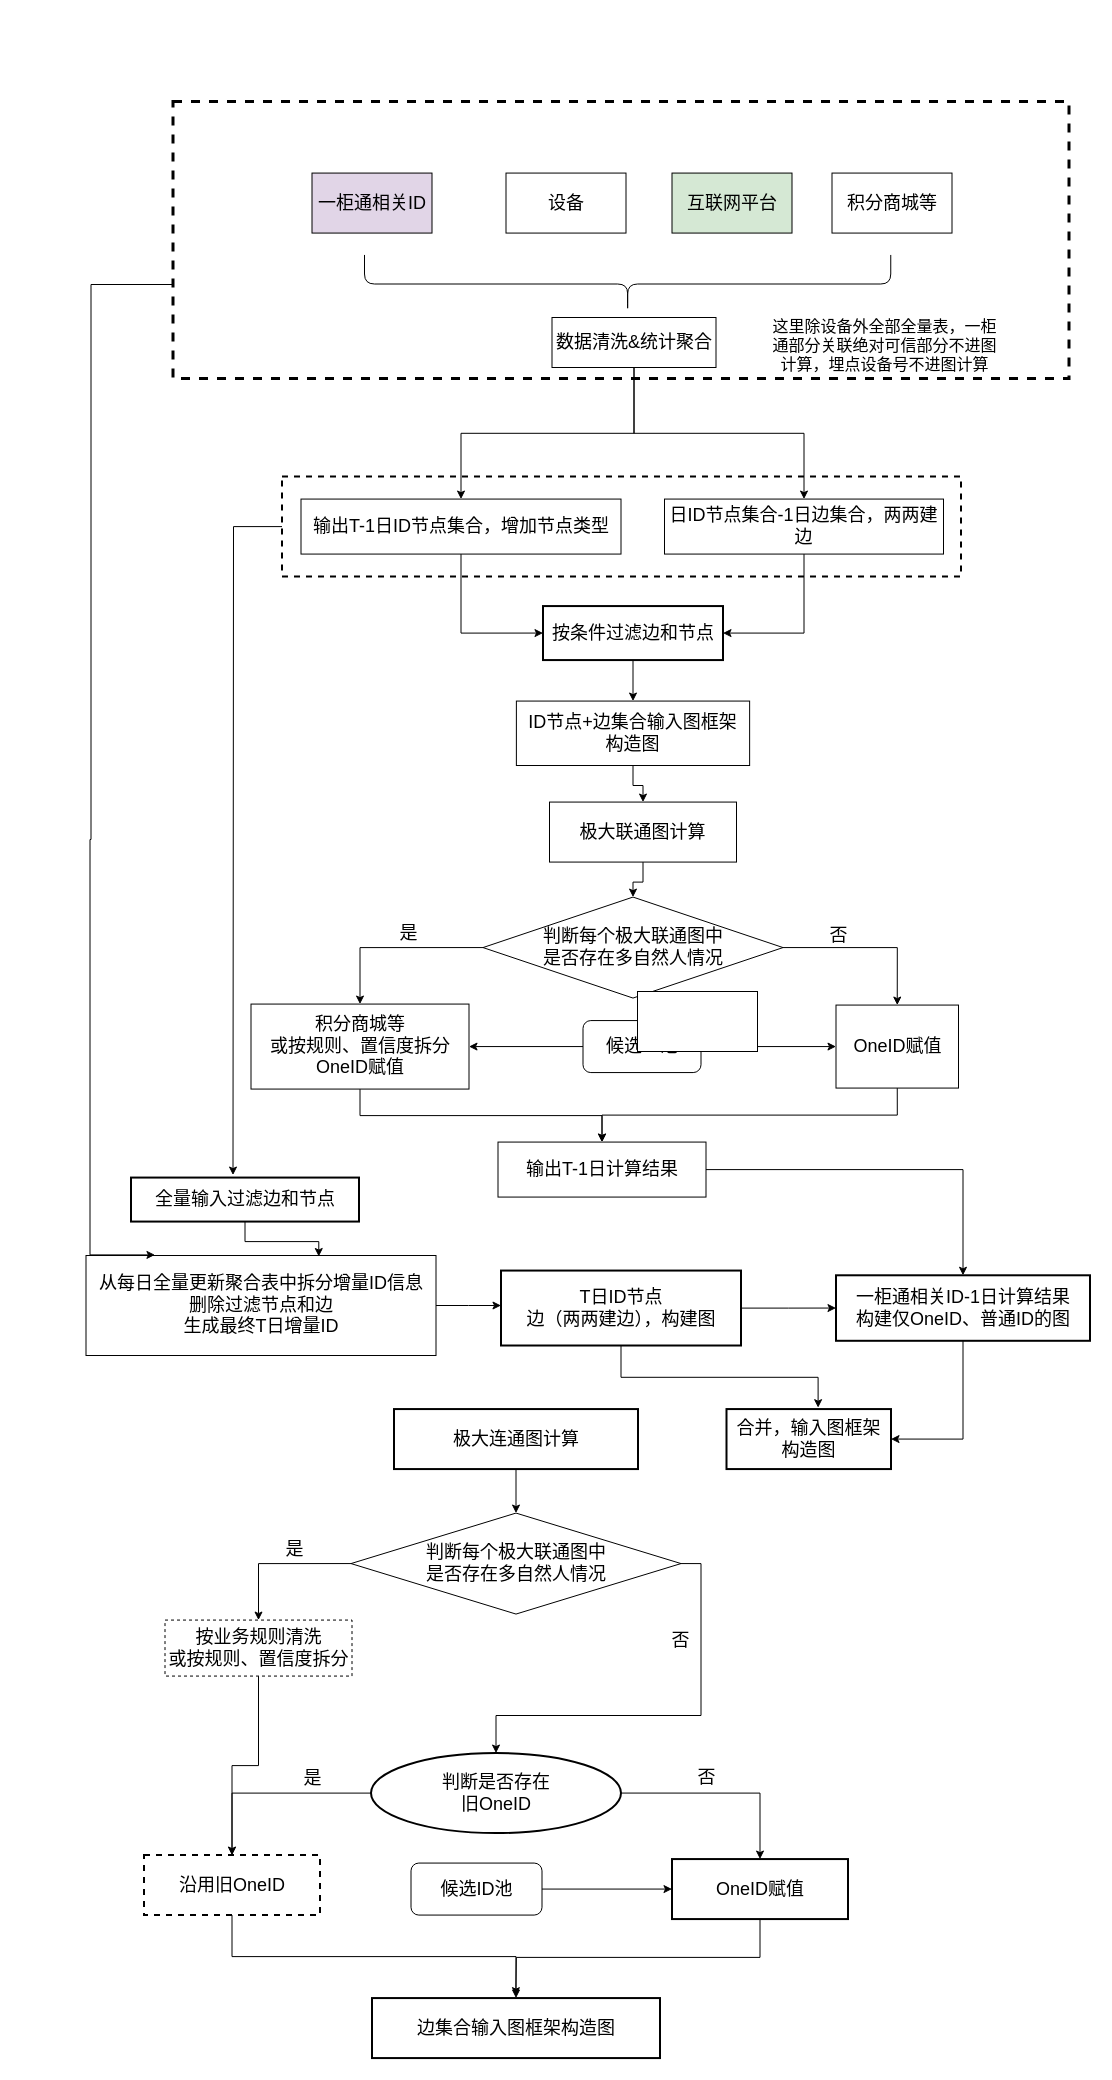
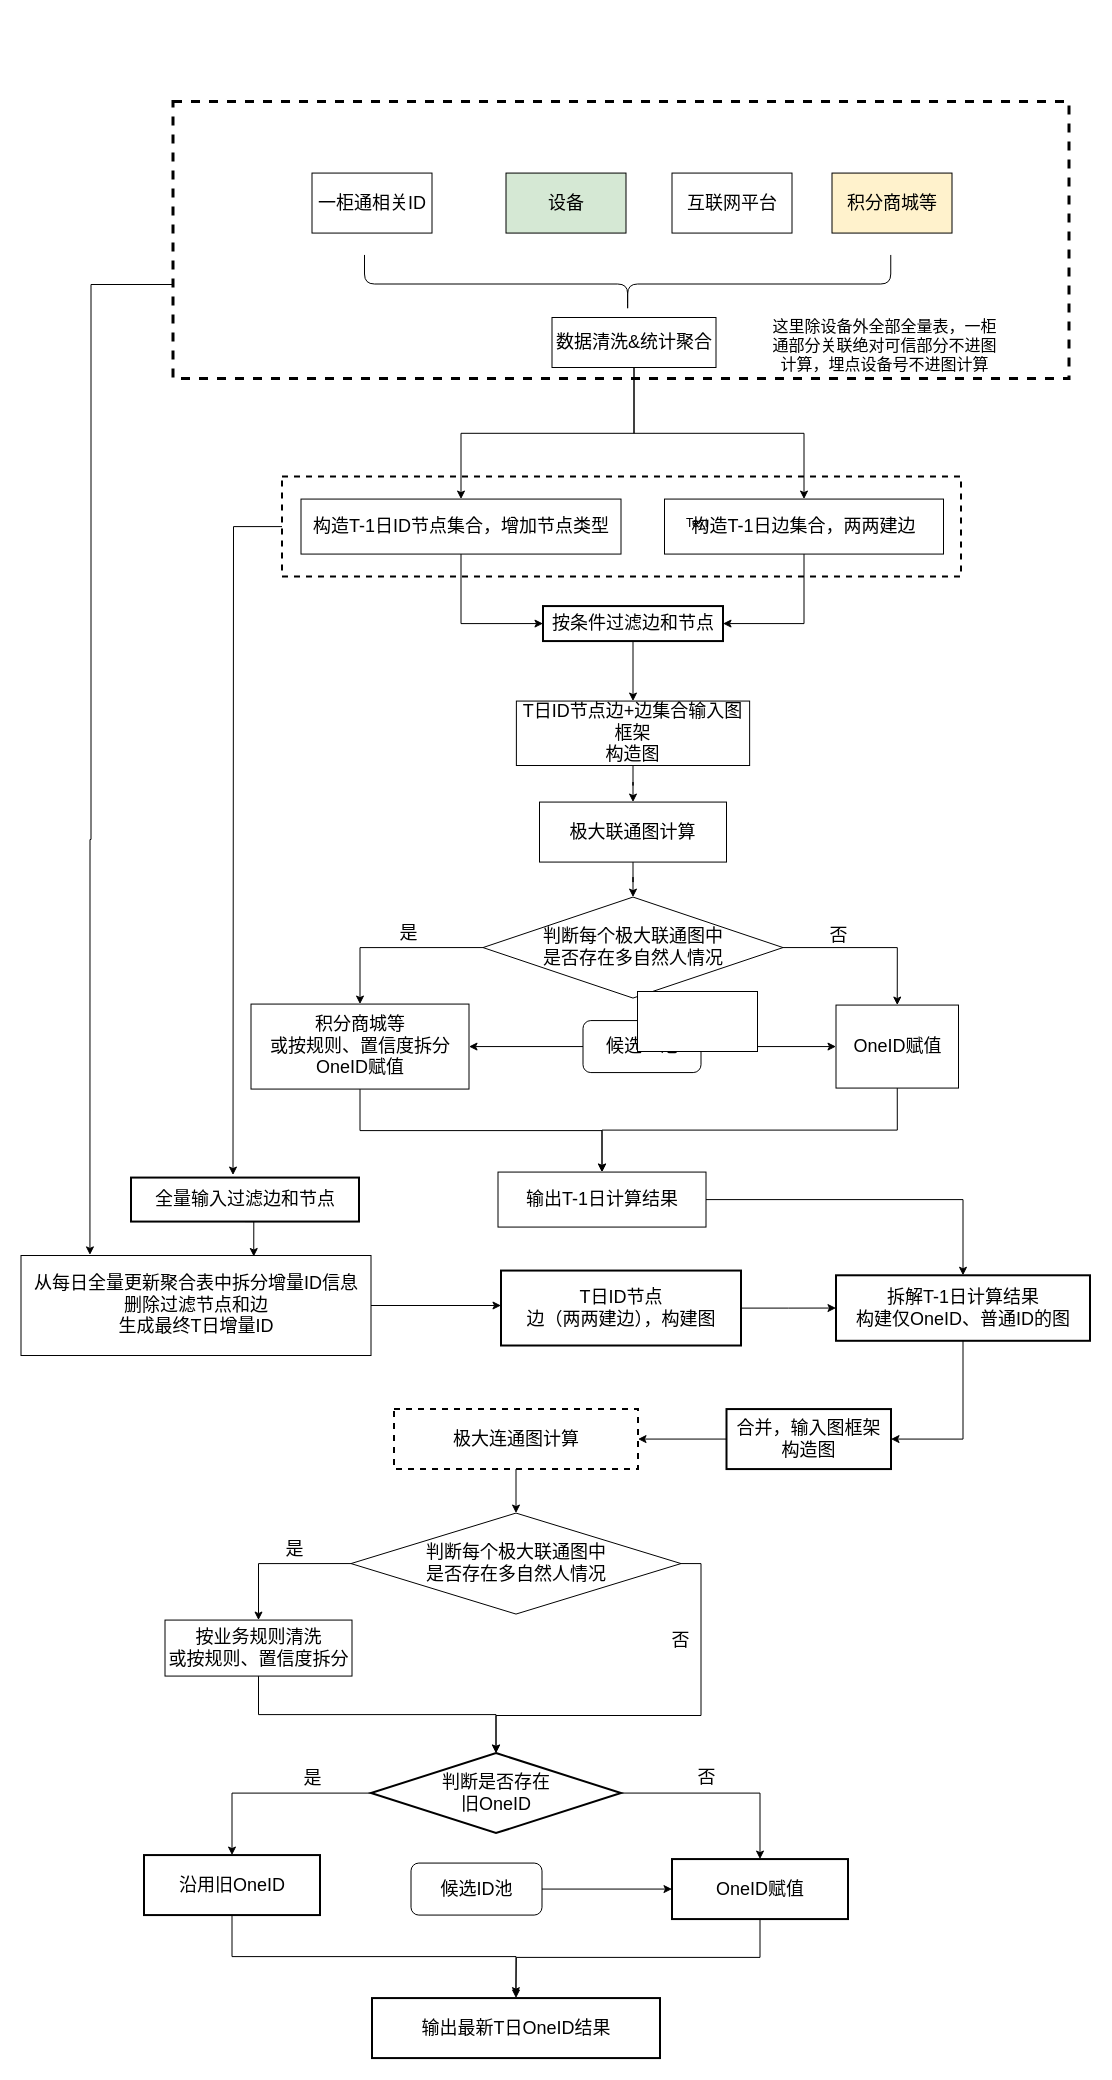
node "一柜通相关ID": fillcolor #e1d5e7 -> #ffffff
node "设备": fillcolor #ffffff -> #d5e8d4
node "互联网平台": fillcolor #d5e8d4 -> #ffffff
node "积分商城等": fillcolor #ffffff -> #fff2cc
node "Text": added
node "输出T-1日ID节点集合，增加节点类型": label "输出T-1日ID节点集合，增加节点类型" -> "构造T-1日ID节点集合，增加节点类型"
node "日ID节点集合-1日边集合，两两建边": label "日ID节点集合-1日边集合，两两建边" -> "构造T-1日边集合，两两建边"
node "按条件过滤边和节点": size 180x54 -> 180x35
node "ID节点+边集合输入图框架构造图": label "ID节点+边集合输入图框架构造图" -> "T日ID节点边+边集合输入图框架构造图"
node "极大联通图计算": moved (643, 832) -> (633, 832)
node "输出T-1日计算结果": moved (602, 1170) -> (602, 1200)
node "从每日全量更新聚合表中拆分增量ID信息删除过滤节点和边生成最终T日增量ID": moved (261, 1306) -> (196, 1306)
node "一柜通相关ID-1日计算结果构建仅OneID、普通ID的图": label "一柜通相关ID-1日计算结果构建仅OneID、普通ID的图" -> "拆解T-1日计算结果构建仅OneID、普通ID的图"
edge "T日ID节点边（两两建边），构建图" -> "合并，输入图框架构造图": removed
node "极大连通图计算": style solid -> dashed
edge "合并，输入图框架构造图" -> "极大连通图计算": added
node "按业务规则清洗或按规则、置信度拆分": style dashed -> solid
edge "按业务规则清洗或按规则、置信度拆分" -> "沿用旧OneID": now "按业务规则清洗或按规则、置信度拆分" -> "判断是否存在旧OneID"
node "判断是否存在旧OneID": shape ellipse -> diamond
edge "判断是否存在旧OneID" -> "沿用旧OneID": arrowhead open -> classic
node "沿用旧OneID": style dashed -> solid
node "边集合输入图框架构造图": label "边集合输入图框架构造图" -> "输出最新T日OneID结果"
